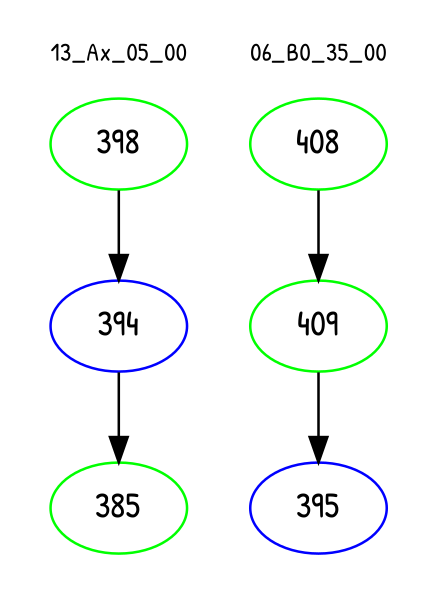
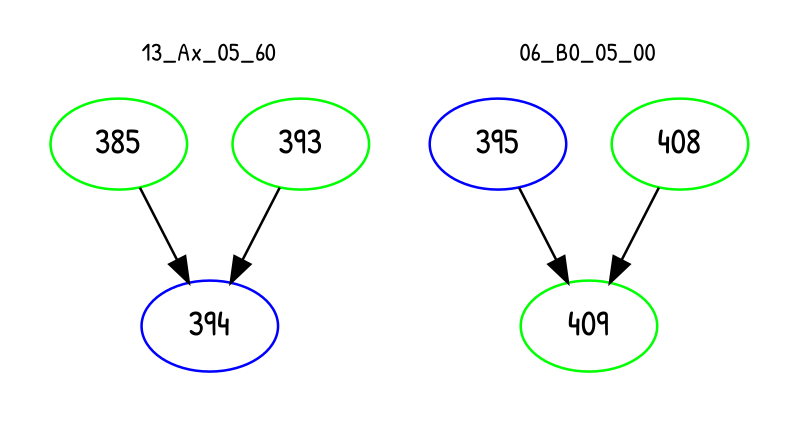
cluster "13_Ax_05_00": label "13_Ax_05_00" -> "13_Ax_05_60"
cluster "06_B0_35_00": label "06_B0_35_00" -> "06_B0_05_00"
node "398": label "398" -> "393"
edge "394" -> "385": reversed
edge "409" -> "395": reversed
